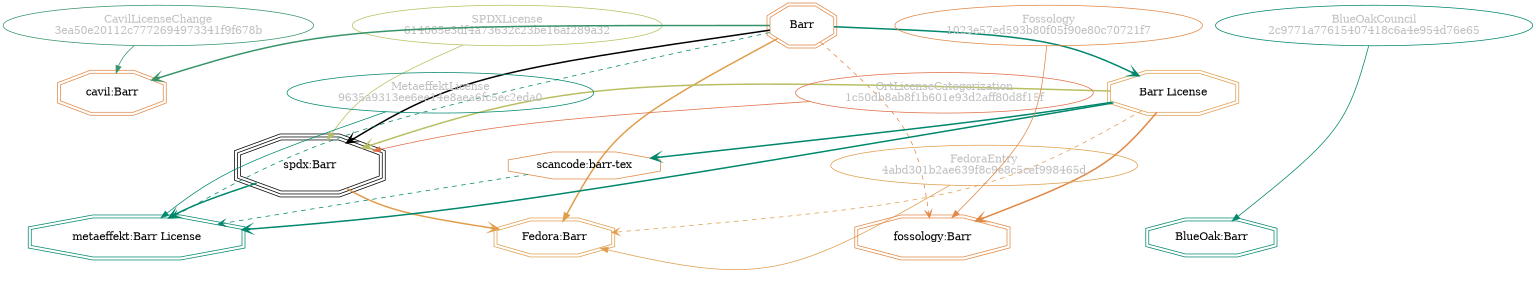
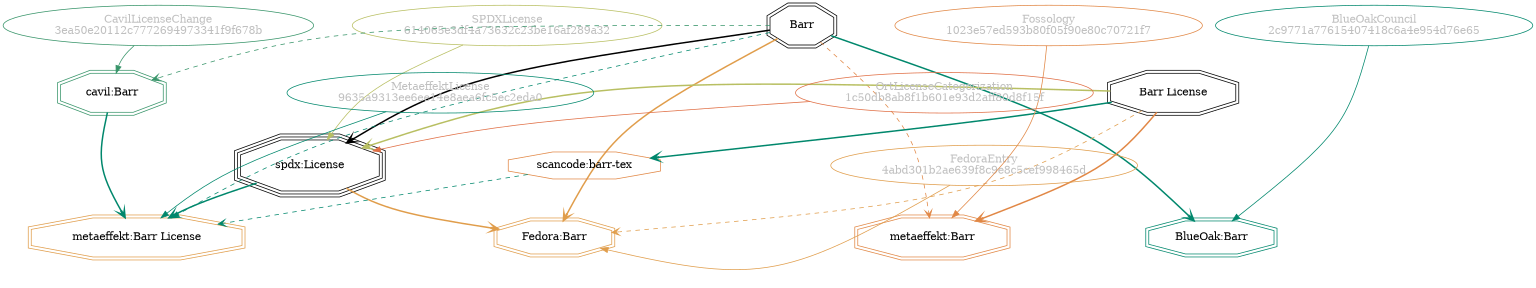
node "Barr": color #e18745 -> black
edge "Barr" -> "cavil:Barr": style bold -> dashed
edge "Barr" -> "Barr License": now "Barr" -> "BlueOak:Barr"
node "cavil:Barr": color #e18745 -> #379469
node "Barr License": color #e09d4b -> black
edge "Barr" -> "metaeffekt:Barr License": arrowhead vee -> normal
edge "Barr" -> "Fedora:Barr": arrowhead normal -> vee
node "spdx:Barr": label "spdx:Barr" -> "spdx:License"
edge "Barr License" -> "metaeffekt:Barr License": now "cavil:Barr" -> "metaeffekt:Barr License"
node "metaeffekt:Barr License": color #00876c -> #e09d4b
node "fossology:Barr": label "fossology:Barr" -> "metaeffekt:Barr"
